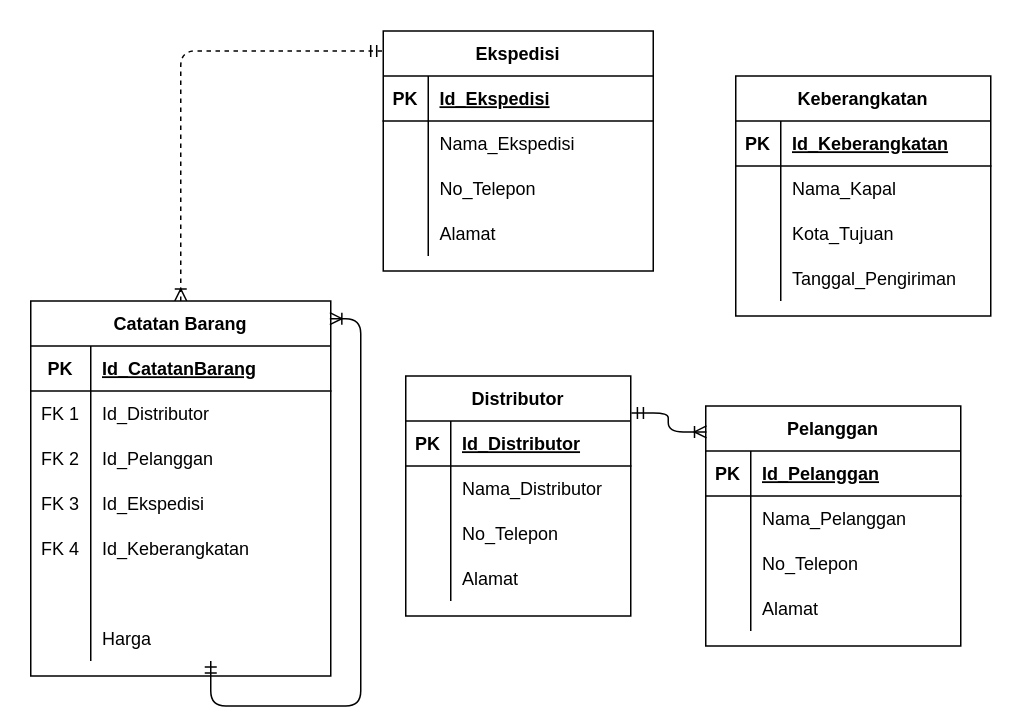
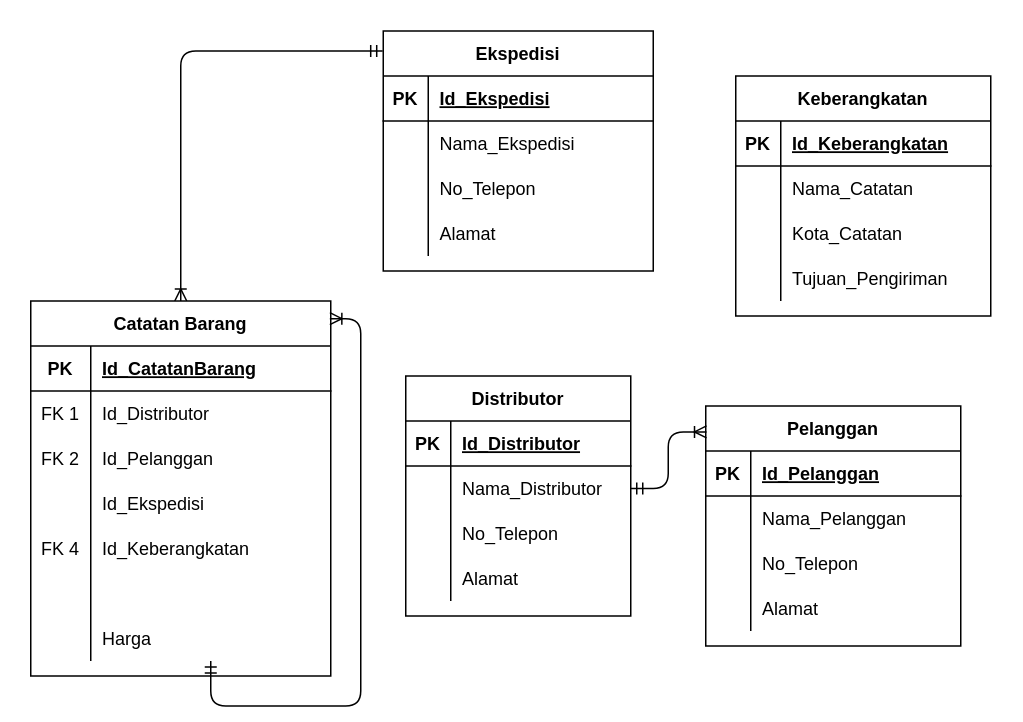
edge "Ekspedisi" -- "Catatan Barang": style dashed -> solid
node "Nama_Kapal": label "Nama_Kapal" -> "Nama_Catatan"
node "Kota_Tujuan": label "Kota_Tujuan" -> "Kota_Catatan"
node "Tanggal_Pengiriman": label "Tanggal_Pengiriman" -> "Tujuan_Pengiriman"
edge "Distributor" -- "Pelanggan": now "Nama_Distributor" -- "Pelanggan"
node "FK 3": removed
